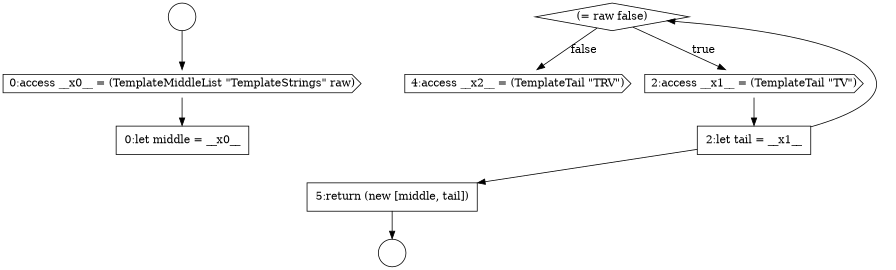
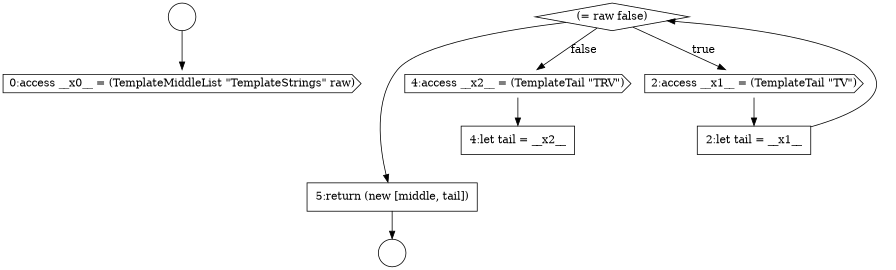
node "0:let middle = __x0__": removed
node "4:let tail = __x2__": added
edge "2:let tail = __x1__" -> "5:return (new [middle, tail])": now "(= raw false)" -> "5:return (new [middle, tail])"
